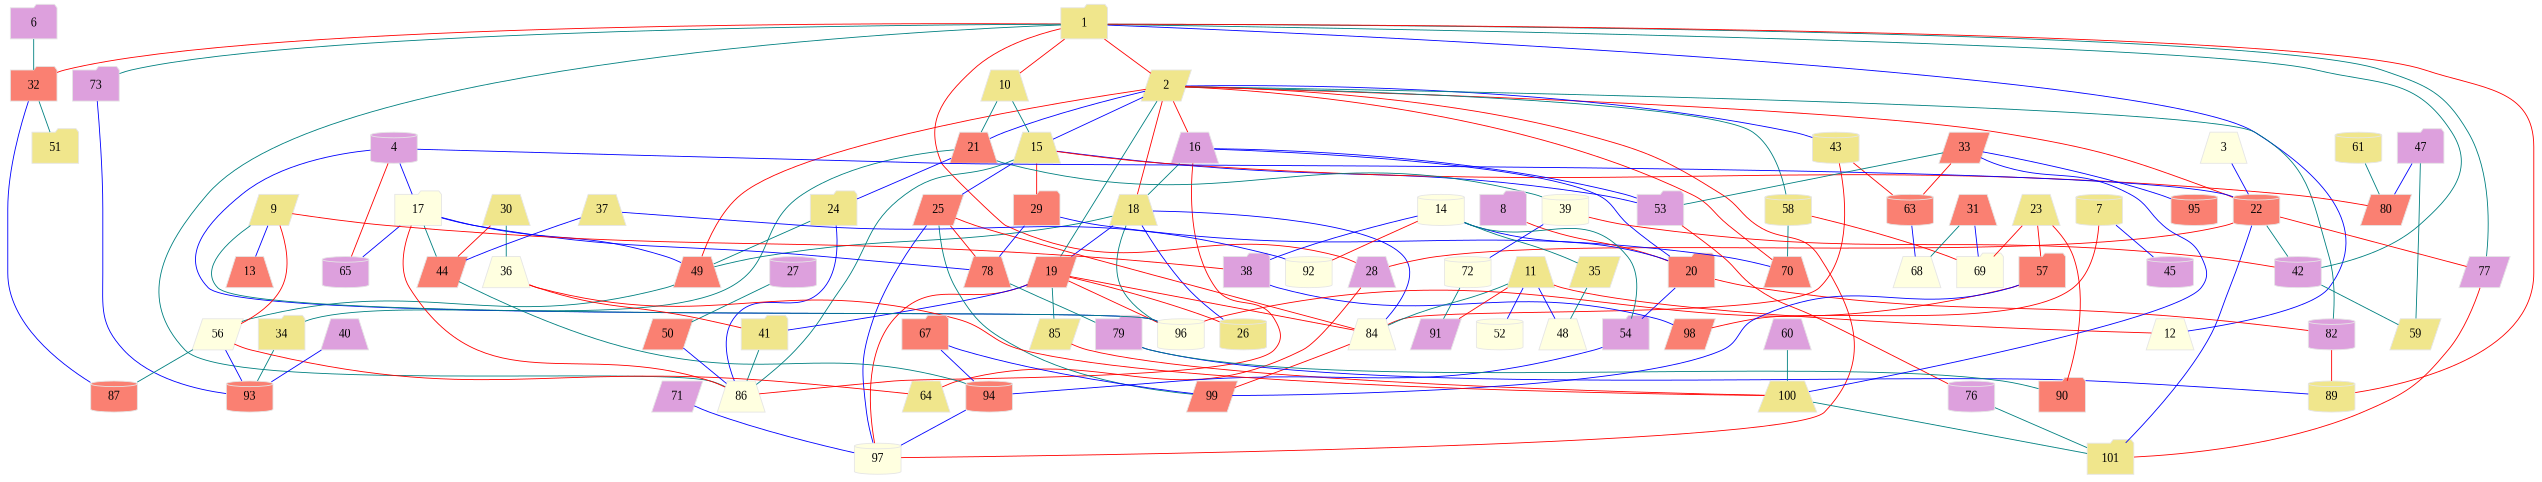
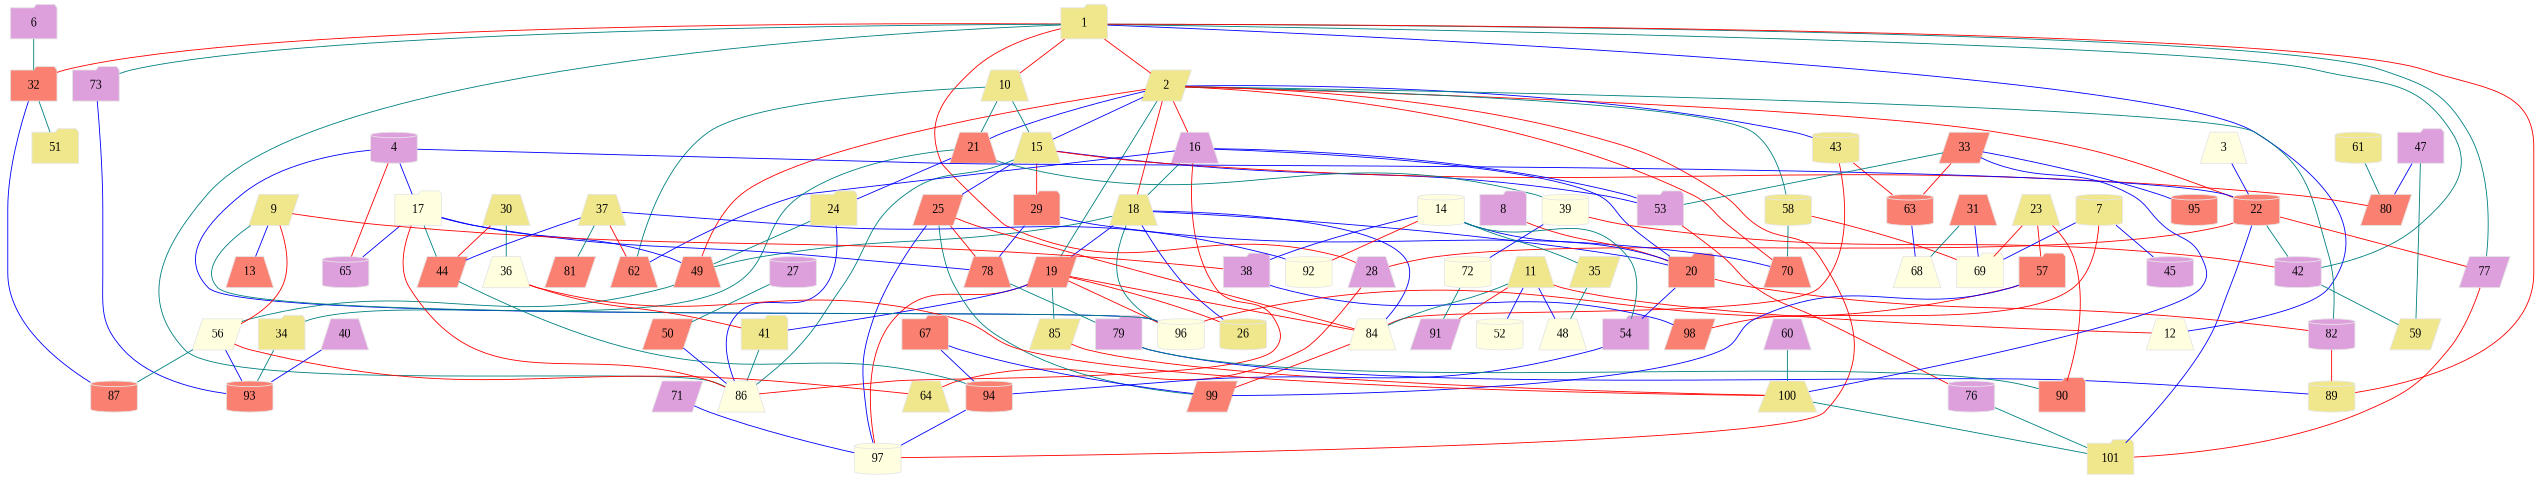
edge "18" -- "20": added
edge "7" -- "69": added
node "81": added
node "62": added
